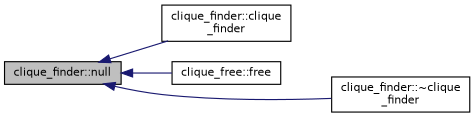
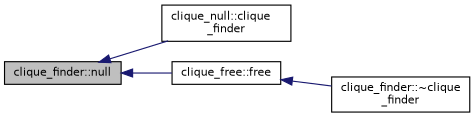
node "clique_finder::clique _finder": label "clique_finder::clique _finder" -> "clique_null::clique _finder"
edge "clique_finder::~clique _finder" -> "clique_finder::null": now "clique_finder::~clique _finder" -> "clique_free::free"
